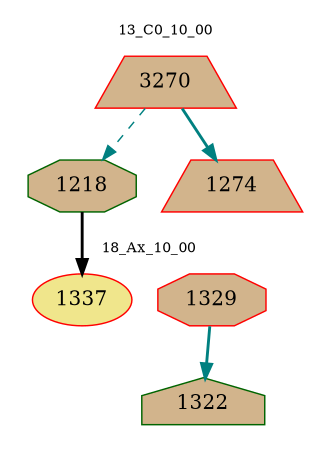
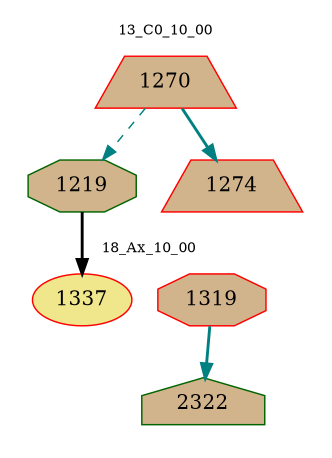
node "3270": label "3270" -> "1270"
node "1218": label "1218" -> "1219"
node "1329": label "1329" -> "1319"
node "1322": label "1322" -> "2322"
